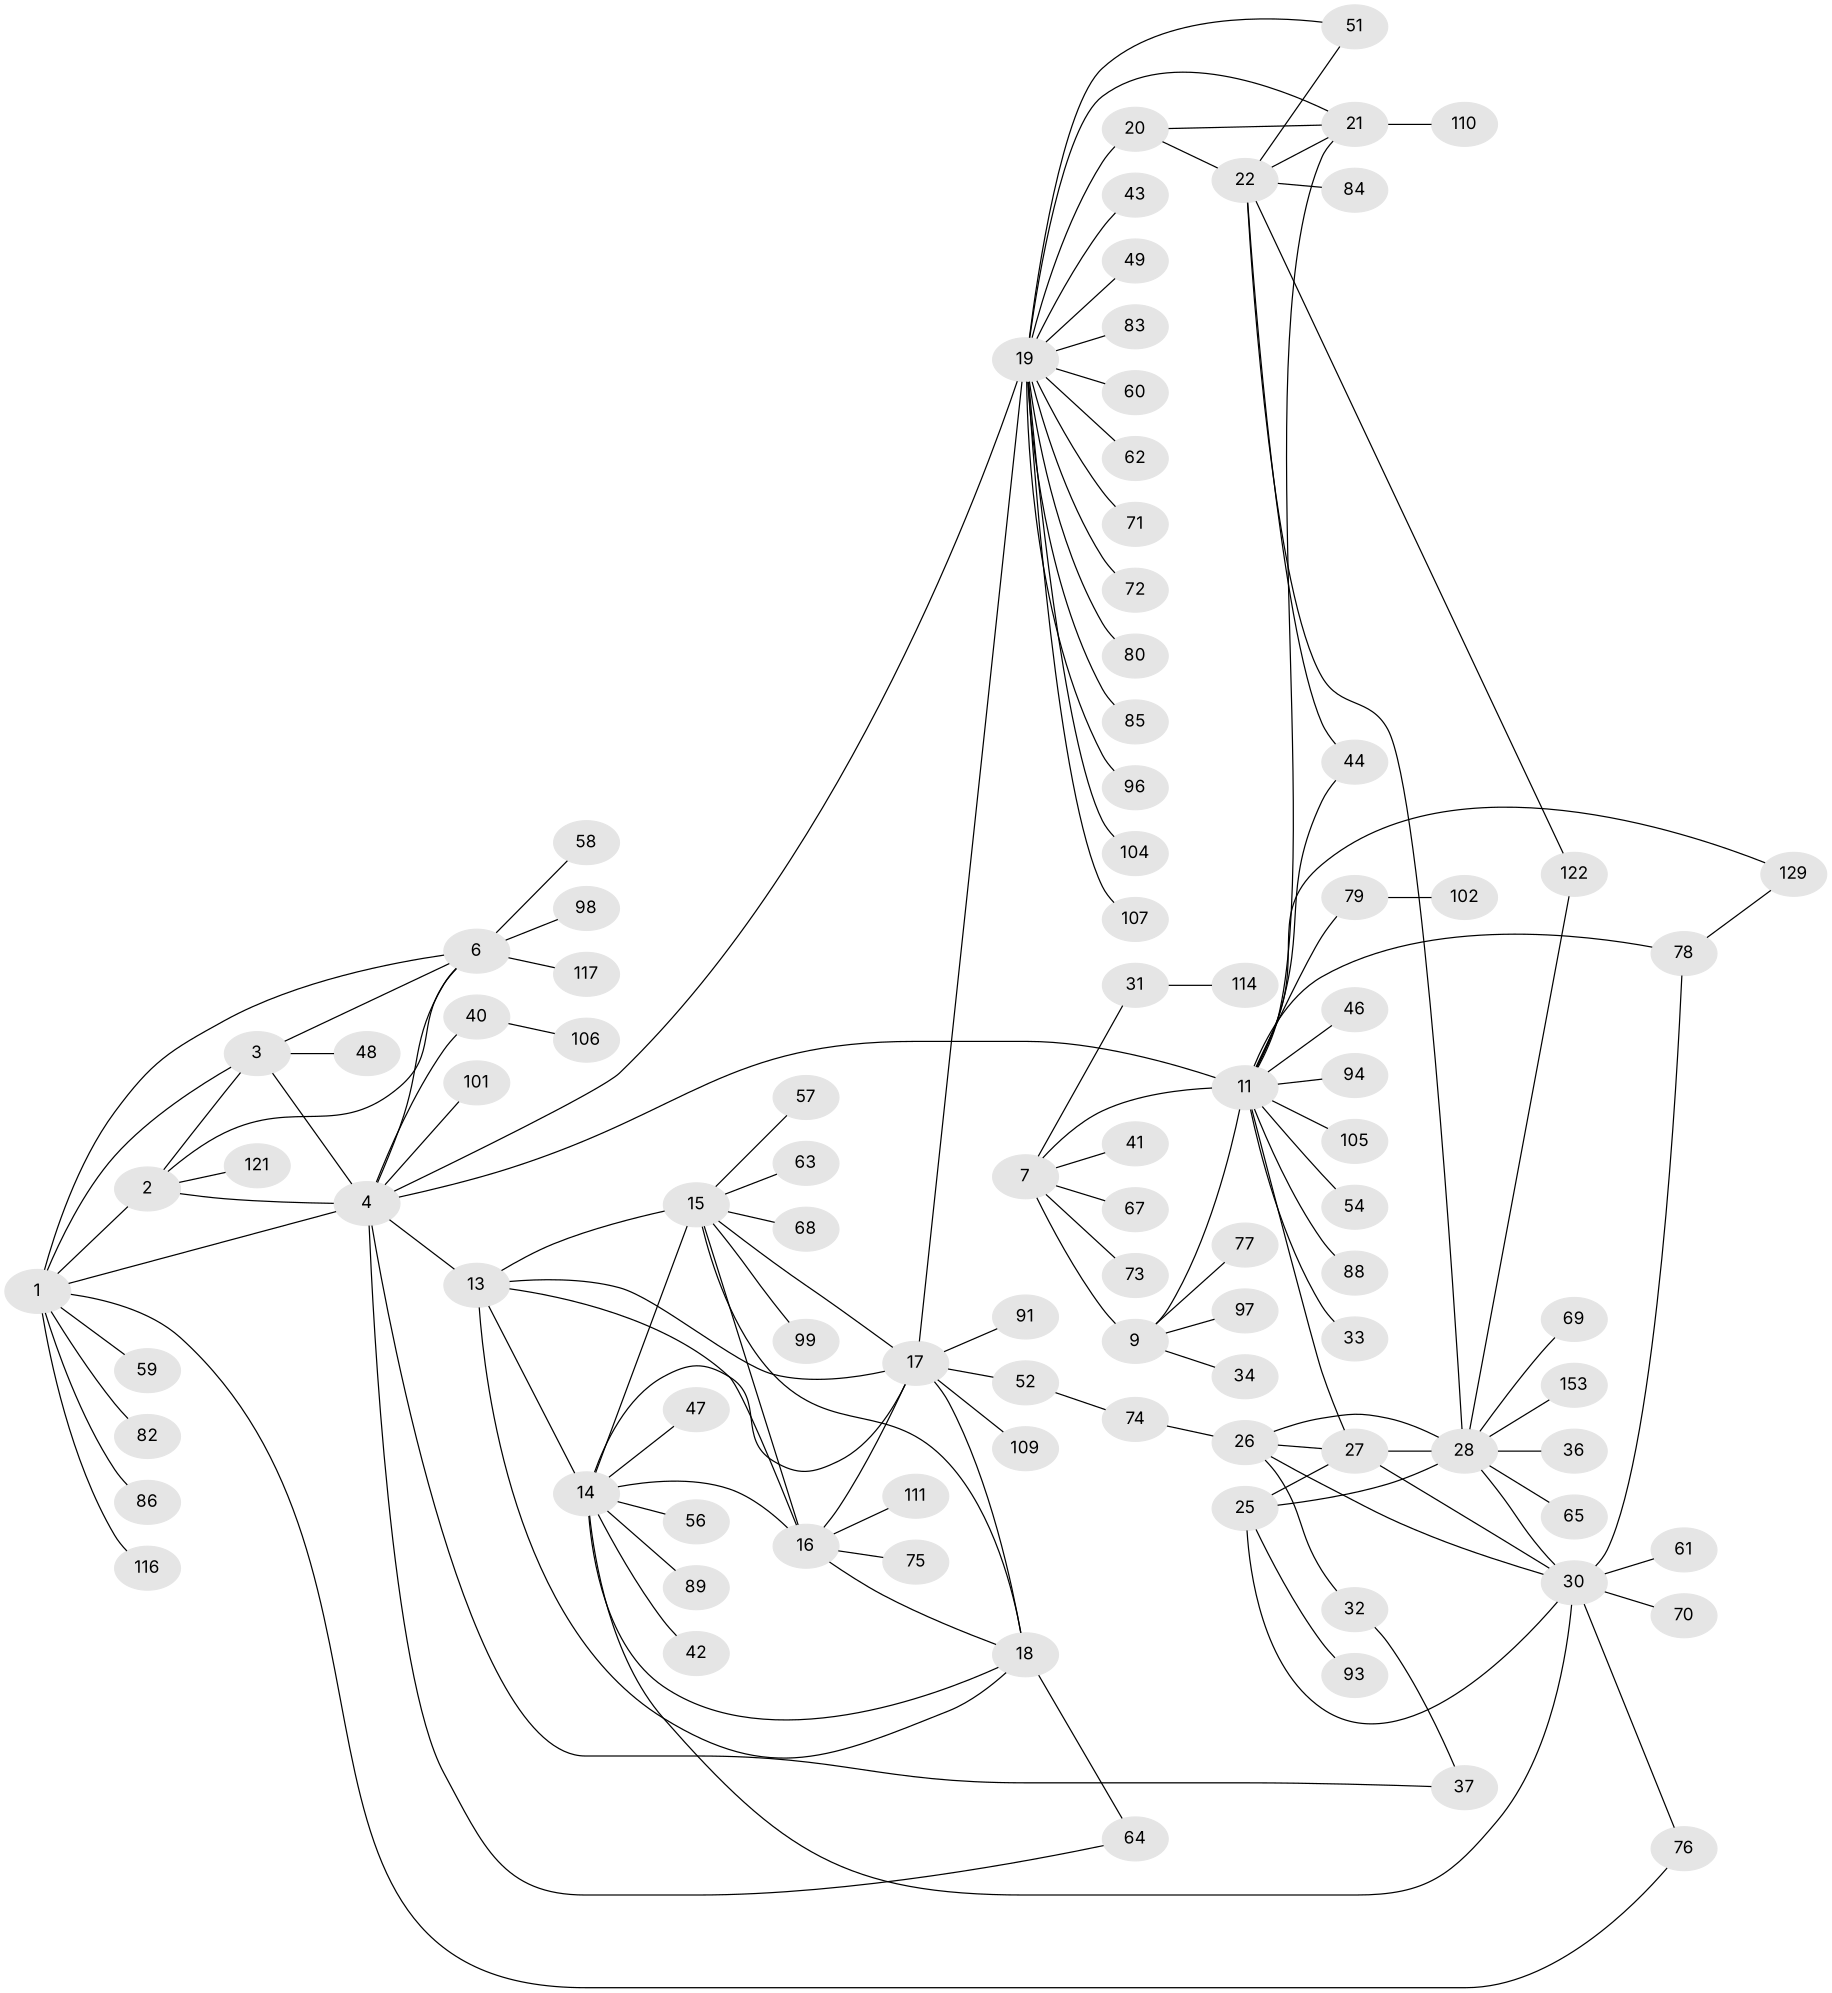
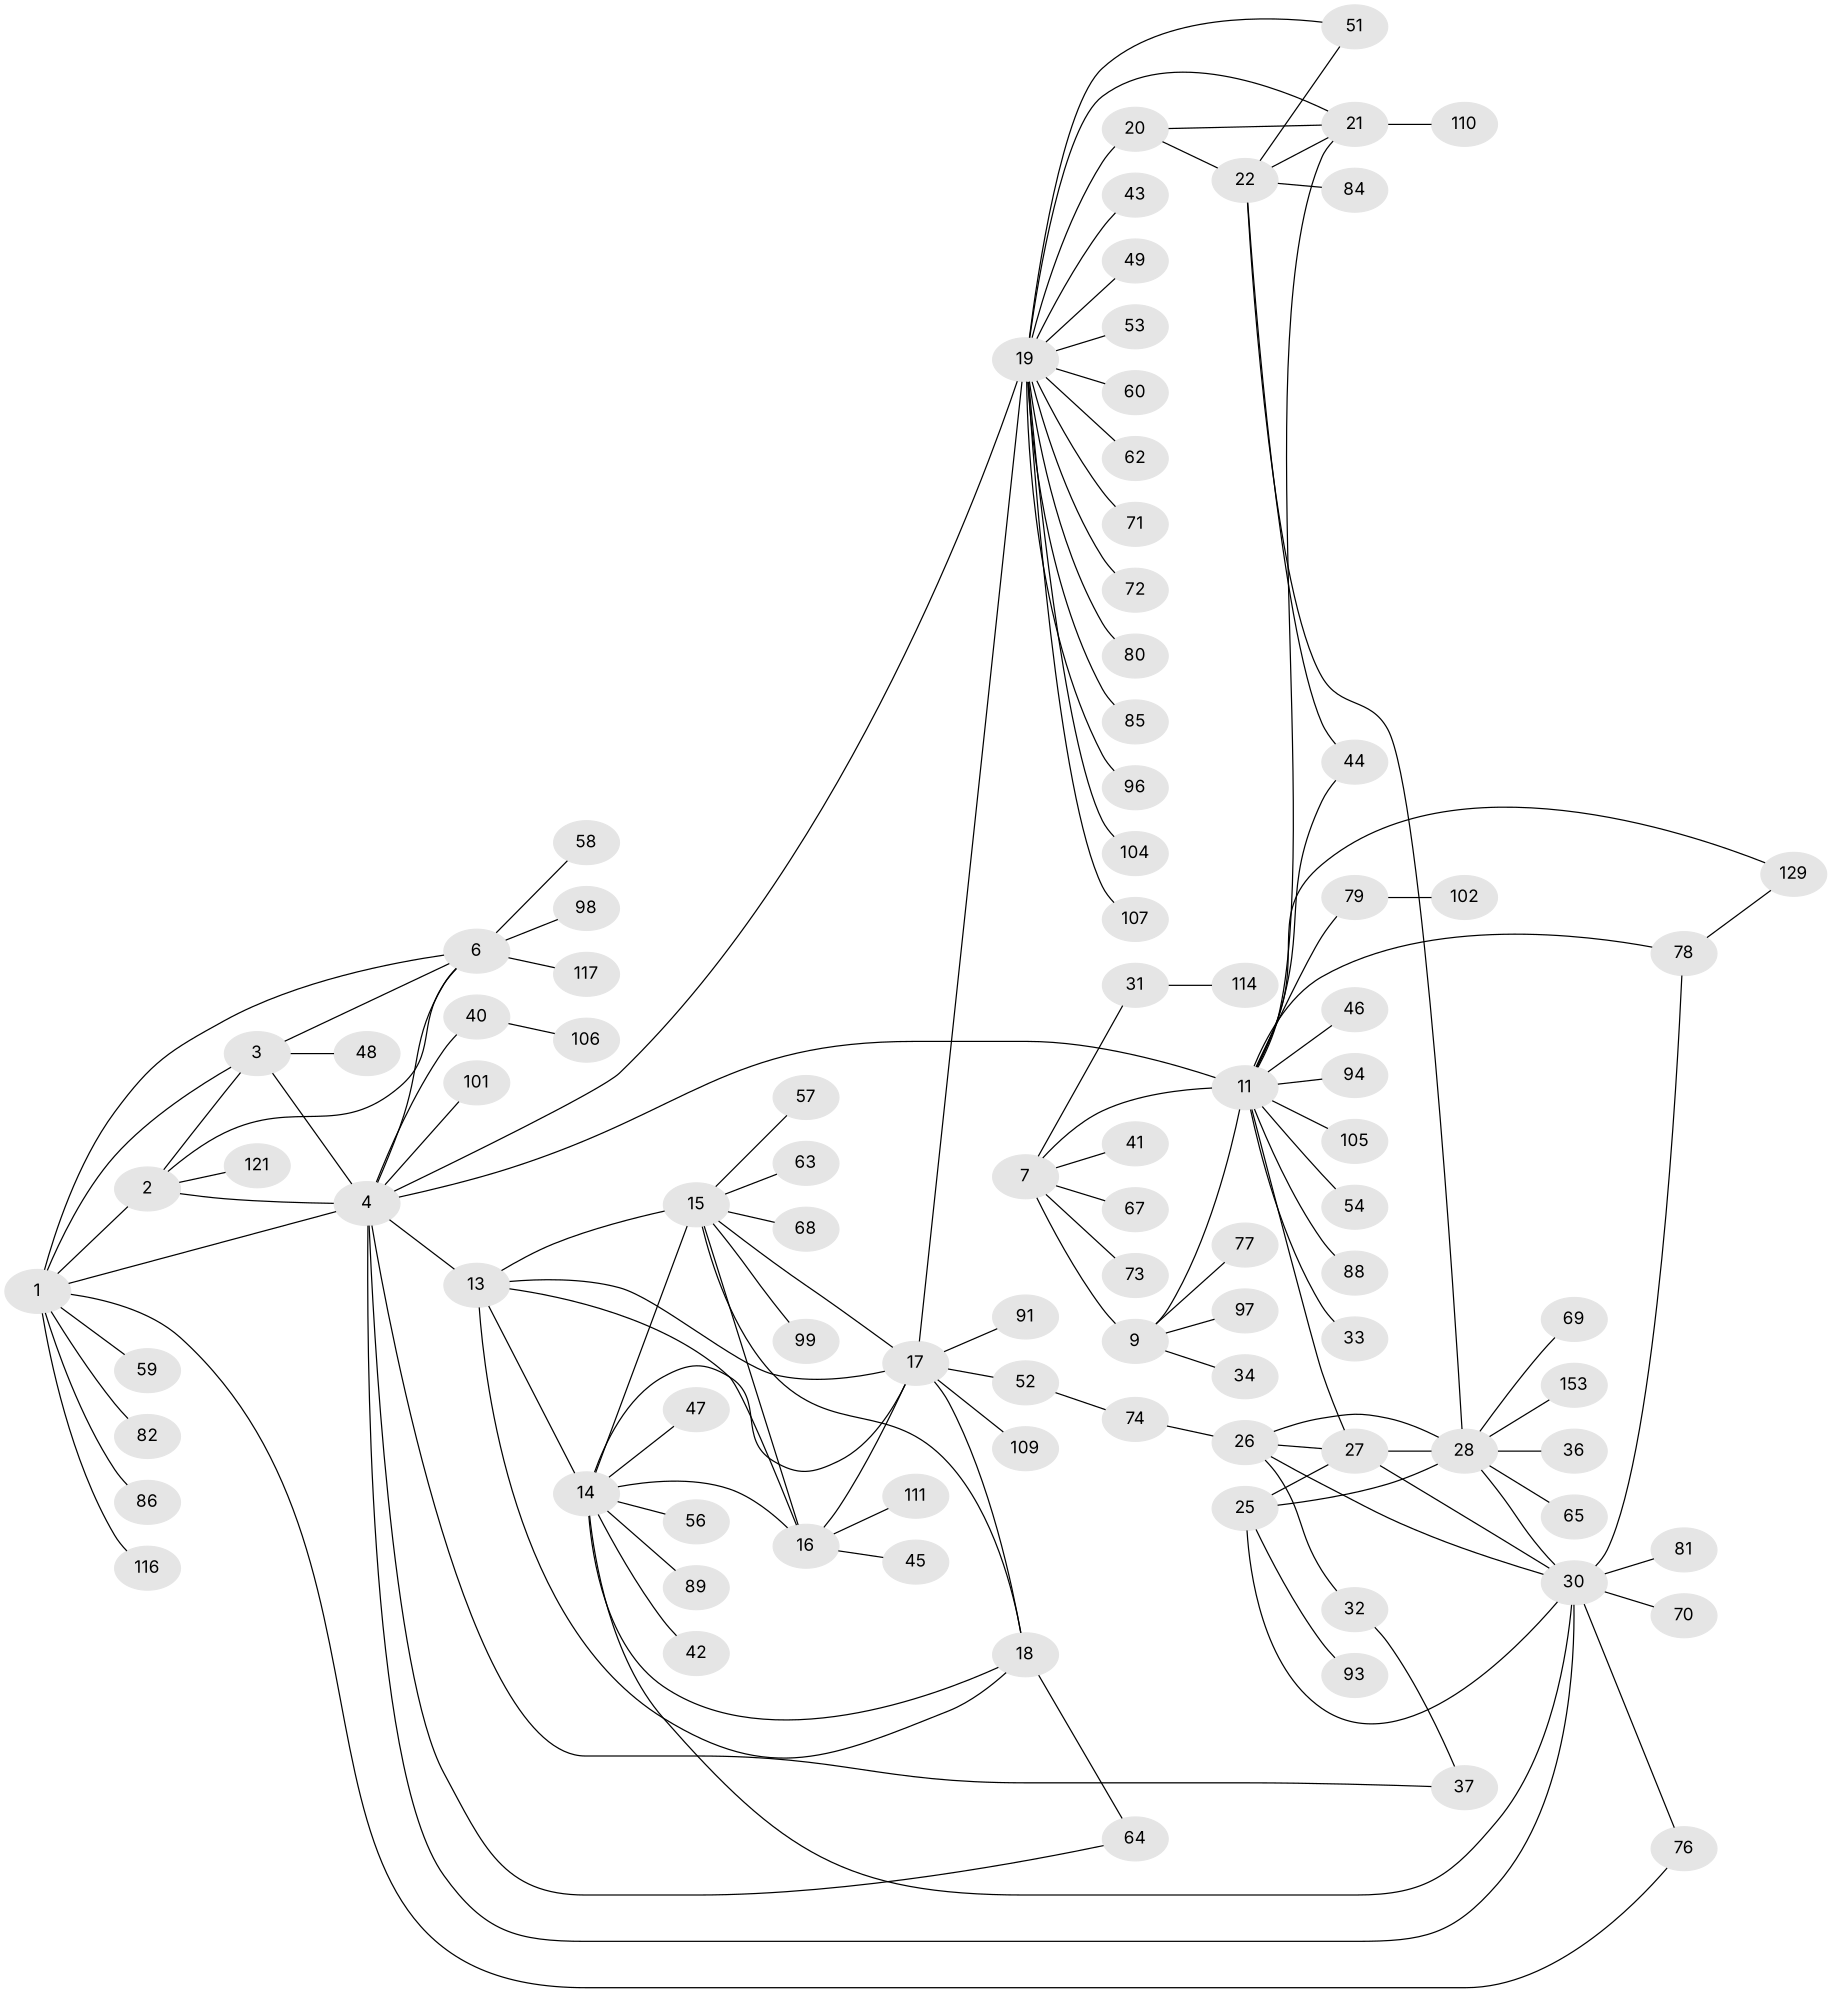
node "83": label "83" -> "53"
node "122": removed
node "61": label "61" -> "81"
node "75": label "75" -> "45"
edge "16" -- "18": removed
edge "4" -- "30": added
